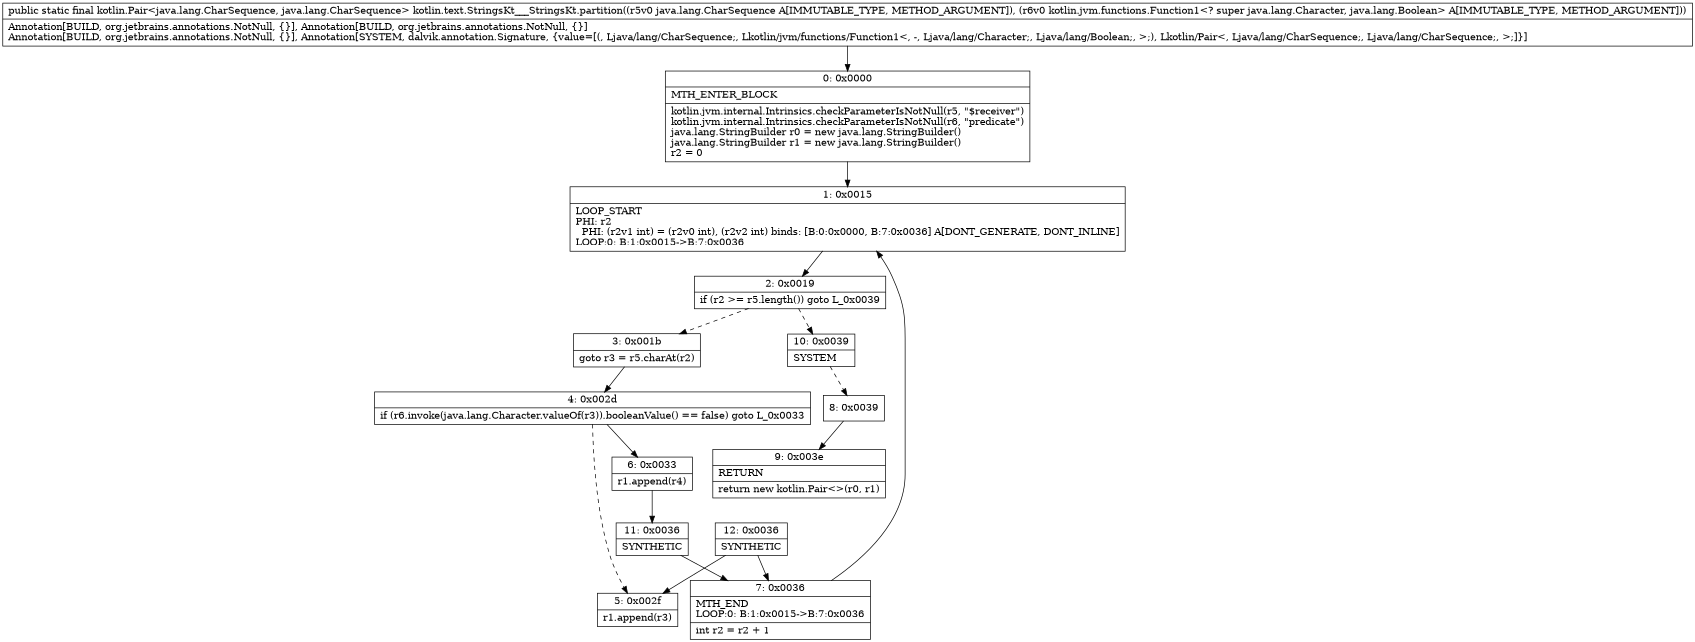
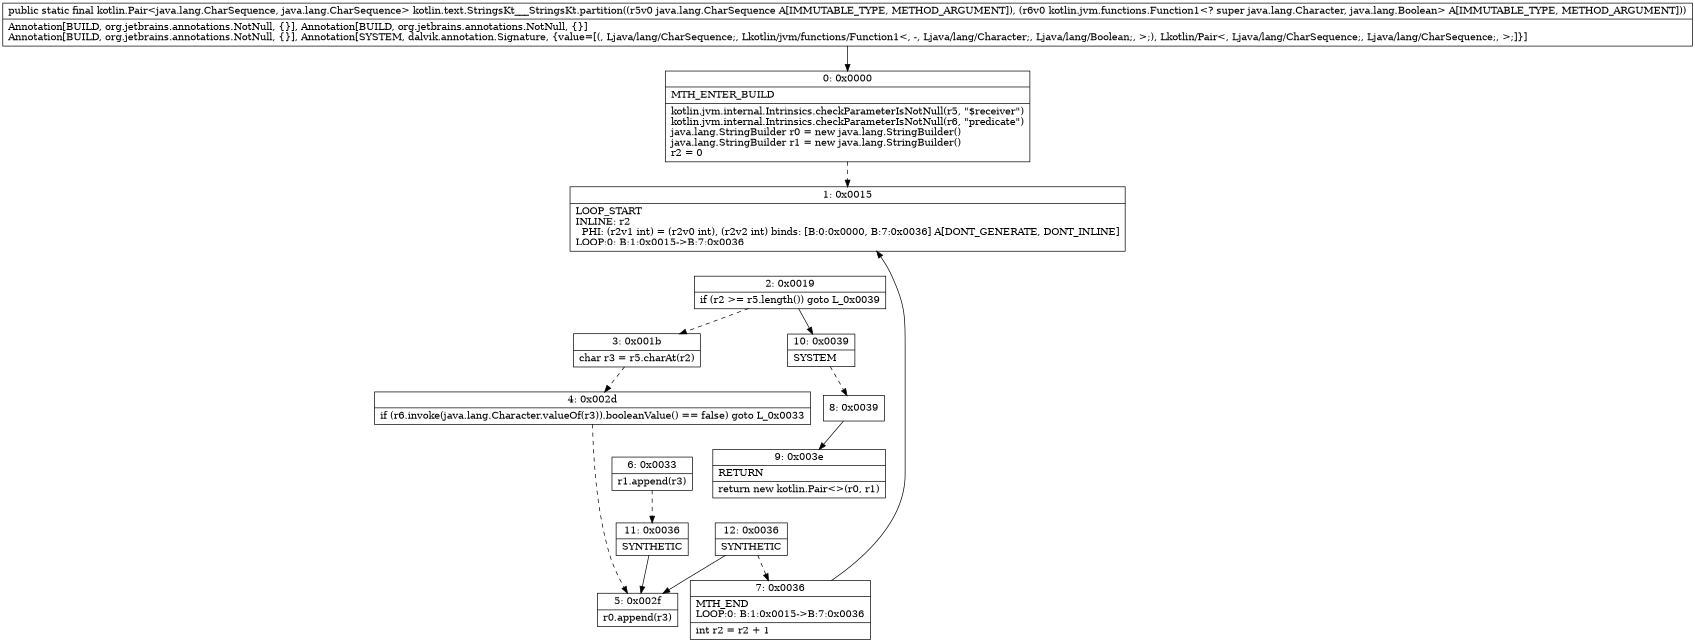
node "0: 0x0000": text "MTH_ENTER_BLOCK" -> "MTH_ENTER_BUILD"
edge "0: 0x0000" -> "1: 0x0015": style solid -> dashed
node "1: 0x0015": text "PHI: r2" -> "INLINE: r2"
edge "1: 0x0015" -> "2: 0x0019": removed
edge "2: 0x0019" -> "10: 0x0039": style dashed -> solid
node "3: 0x001b": text "goto r3 = r5.charAt(r2)" -> "char r3 = r5.charAt(r2)"
edge "3: 0x001b" -> "4: 0x002d": style solid -> dashed
edge "4: 0x002d" -> "6: 0x0033": removed
node "6: 0x0033": text "r1.append(r4)" -> "r1.append(r3)"
edge "6: 0x0033" -> "11: 0x0036": style solid -> dashed
edge "12: 0x0036" -> "7: 0x0036": style solid -> dashed
edge "11: 0x0036" -> "7: 0x0036": now "11: 0x0036" -> "5: 0x002f"
node "5: 0x002f": text "r1.append(r3)" -> "r0.append(r3)"
